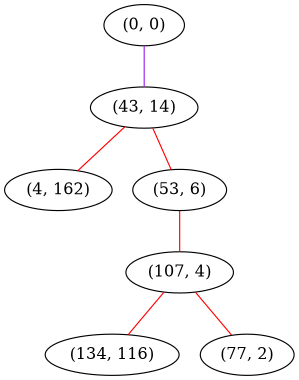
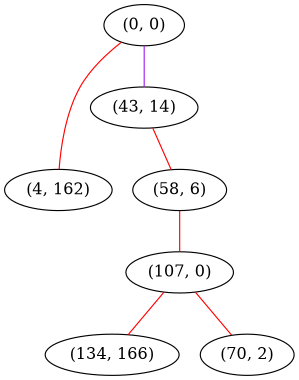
edge "(43, 14)" -- "(4, 162)": now "(0, 0)" -- "(4, 162)"
node "(53, 6)": label "(53, 6)" -> "(58, 6)"
node "(107, 4)": label "(107, 4)" -> "(107, 0)"
node "(134, 116)": label "(134, 116)" -> "(134, 166)"
node "(77, 2)": label "(77, 2)" -> "(70, 2)"
